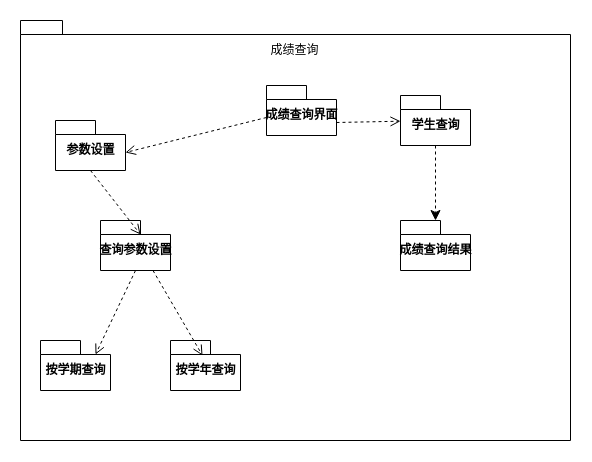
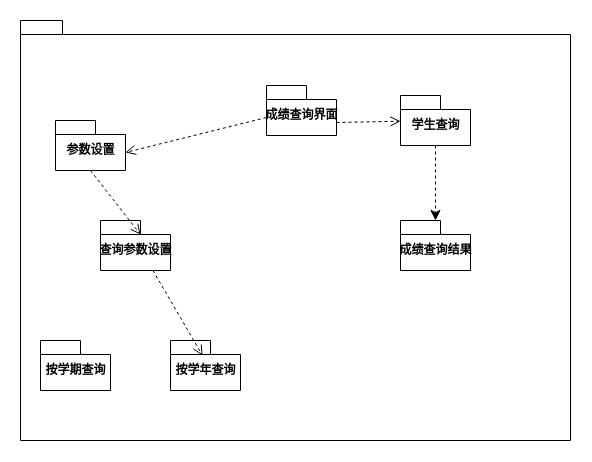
node "成绩查询": removed
edge "查询参数设置" -> "按学期查询": removed
